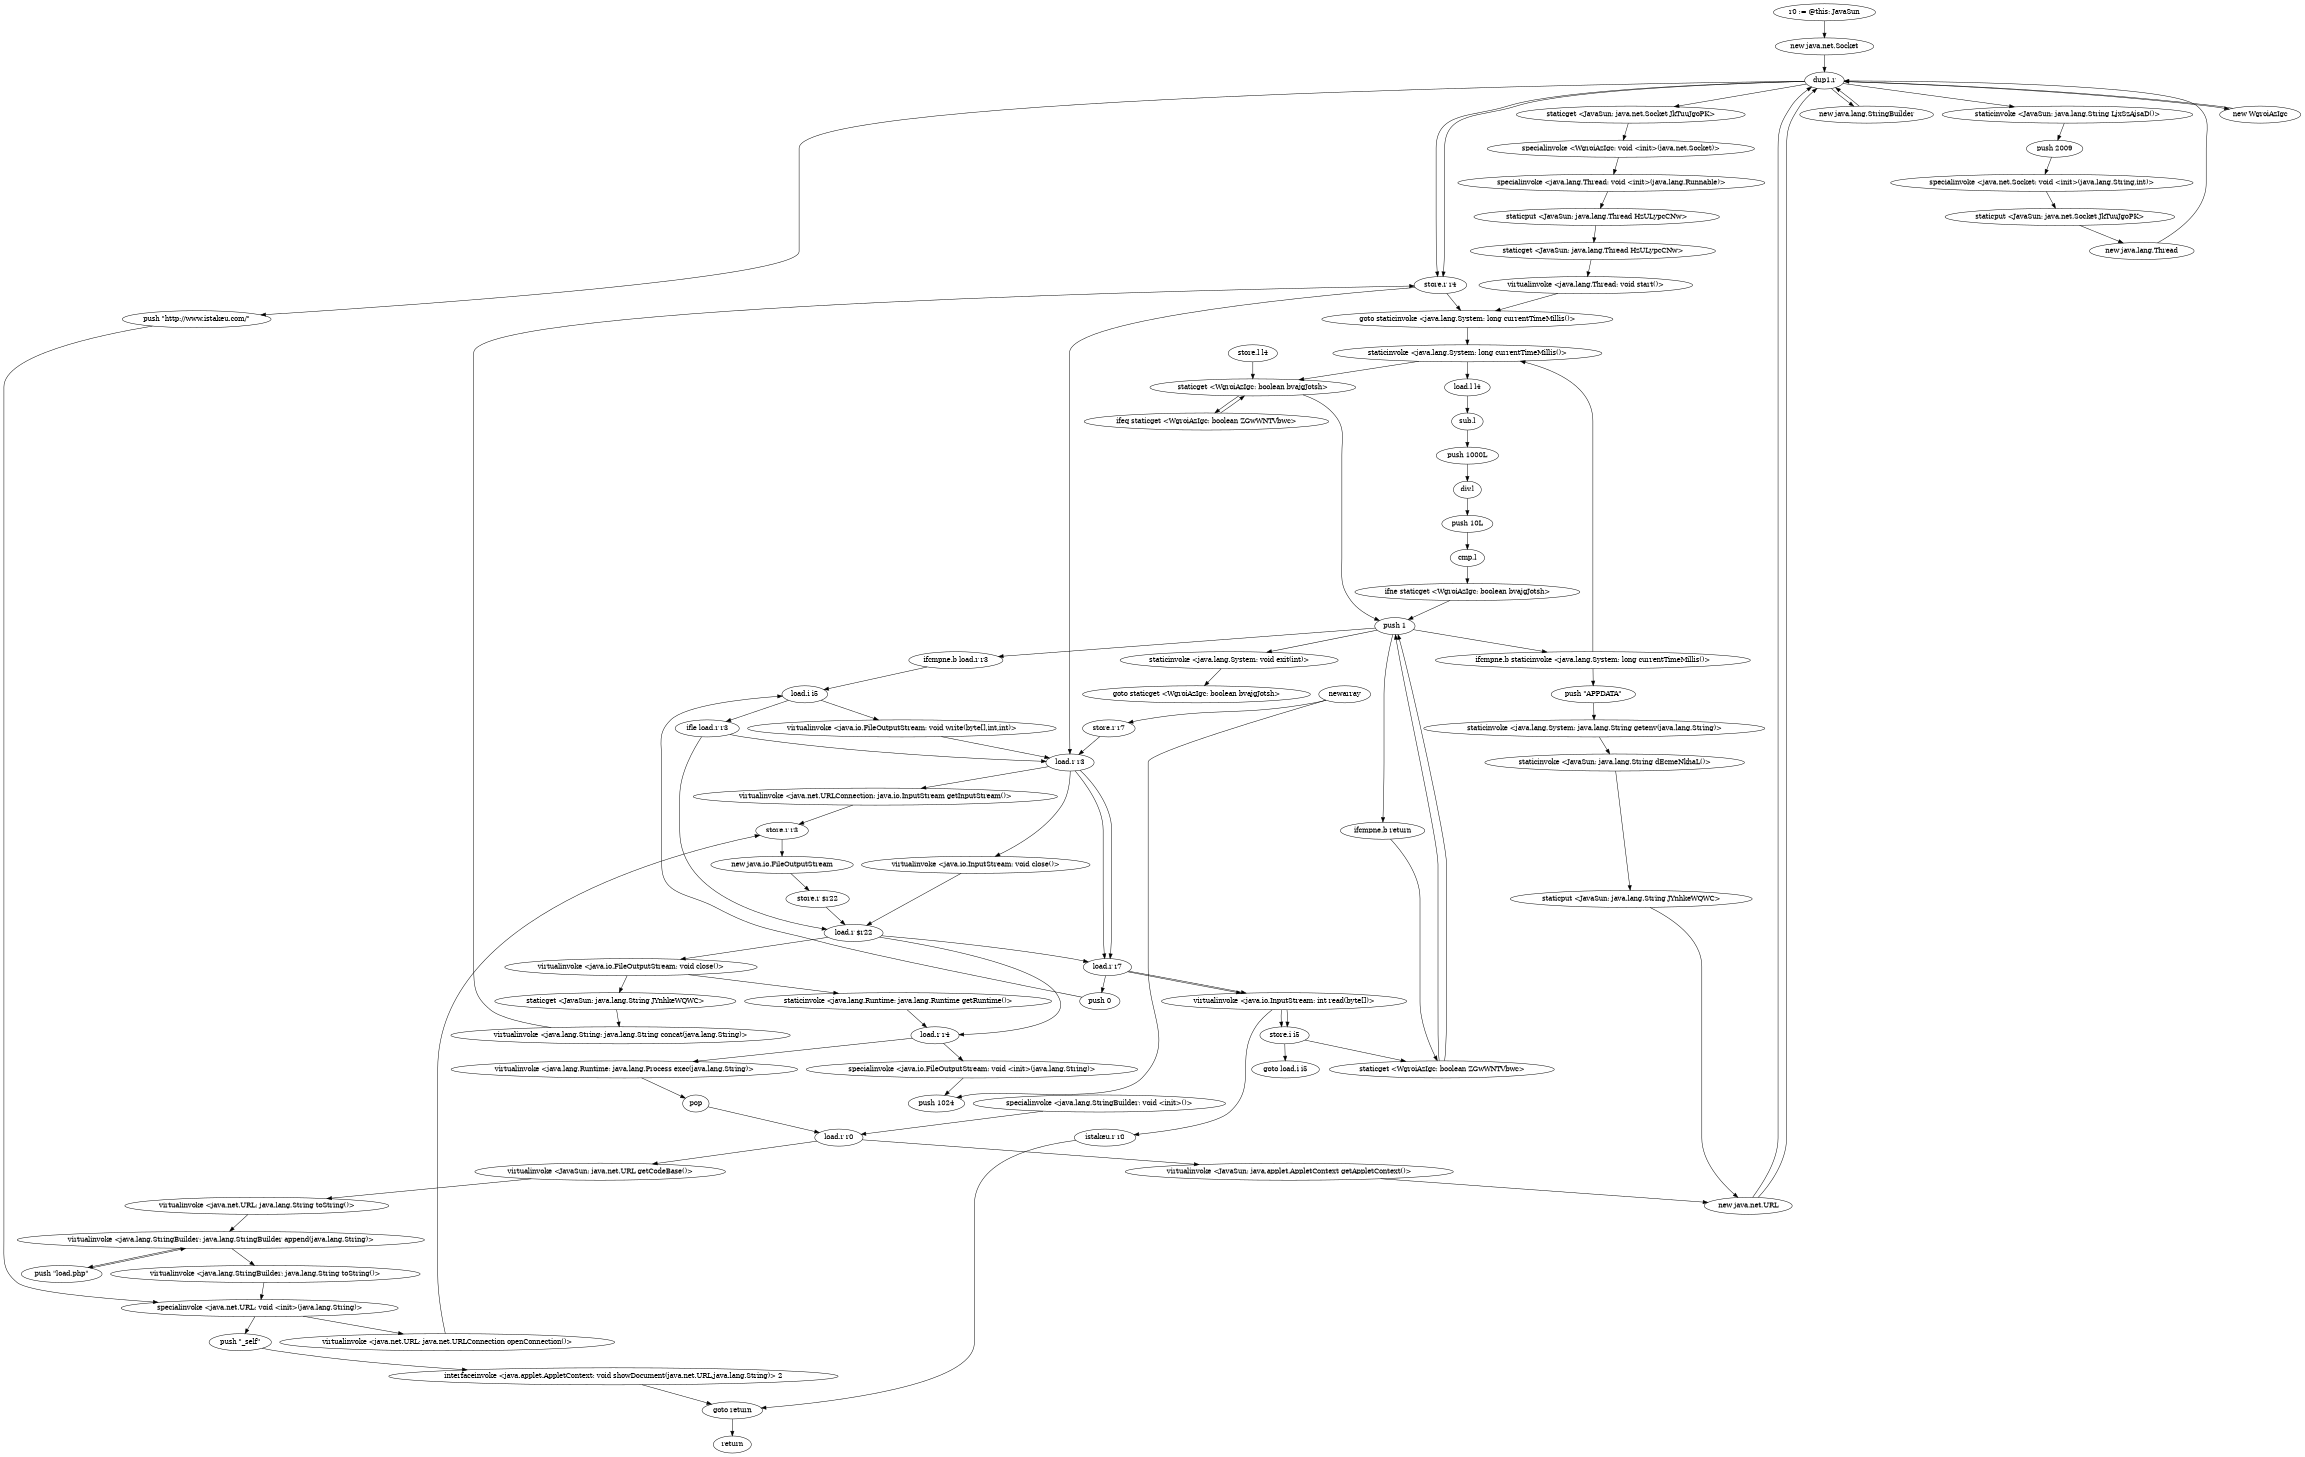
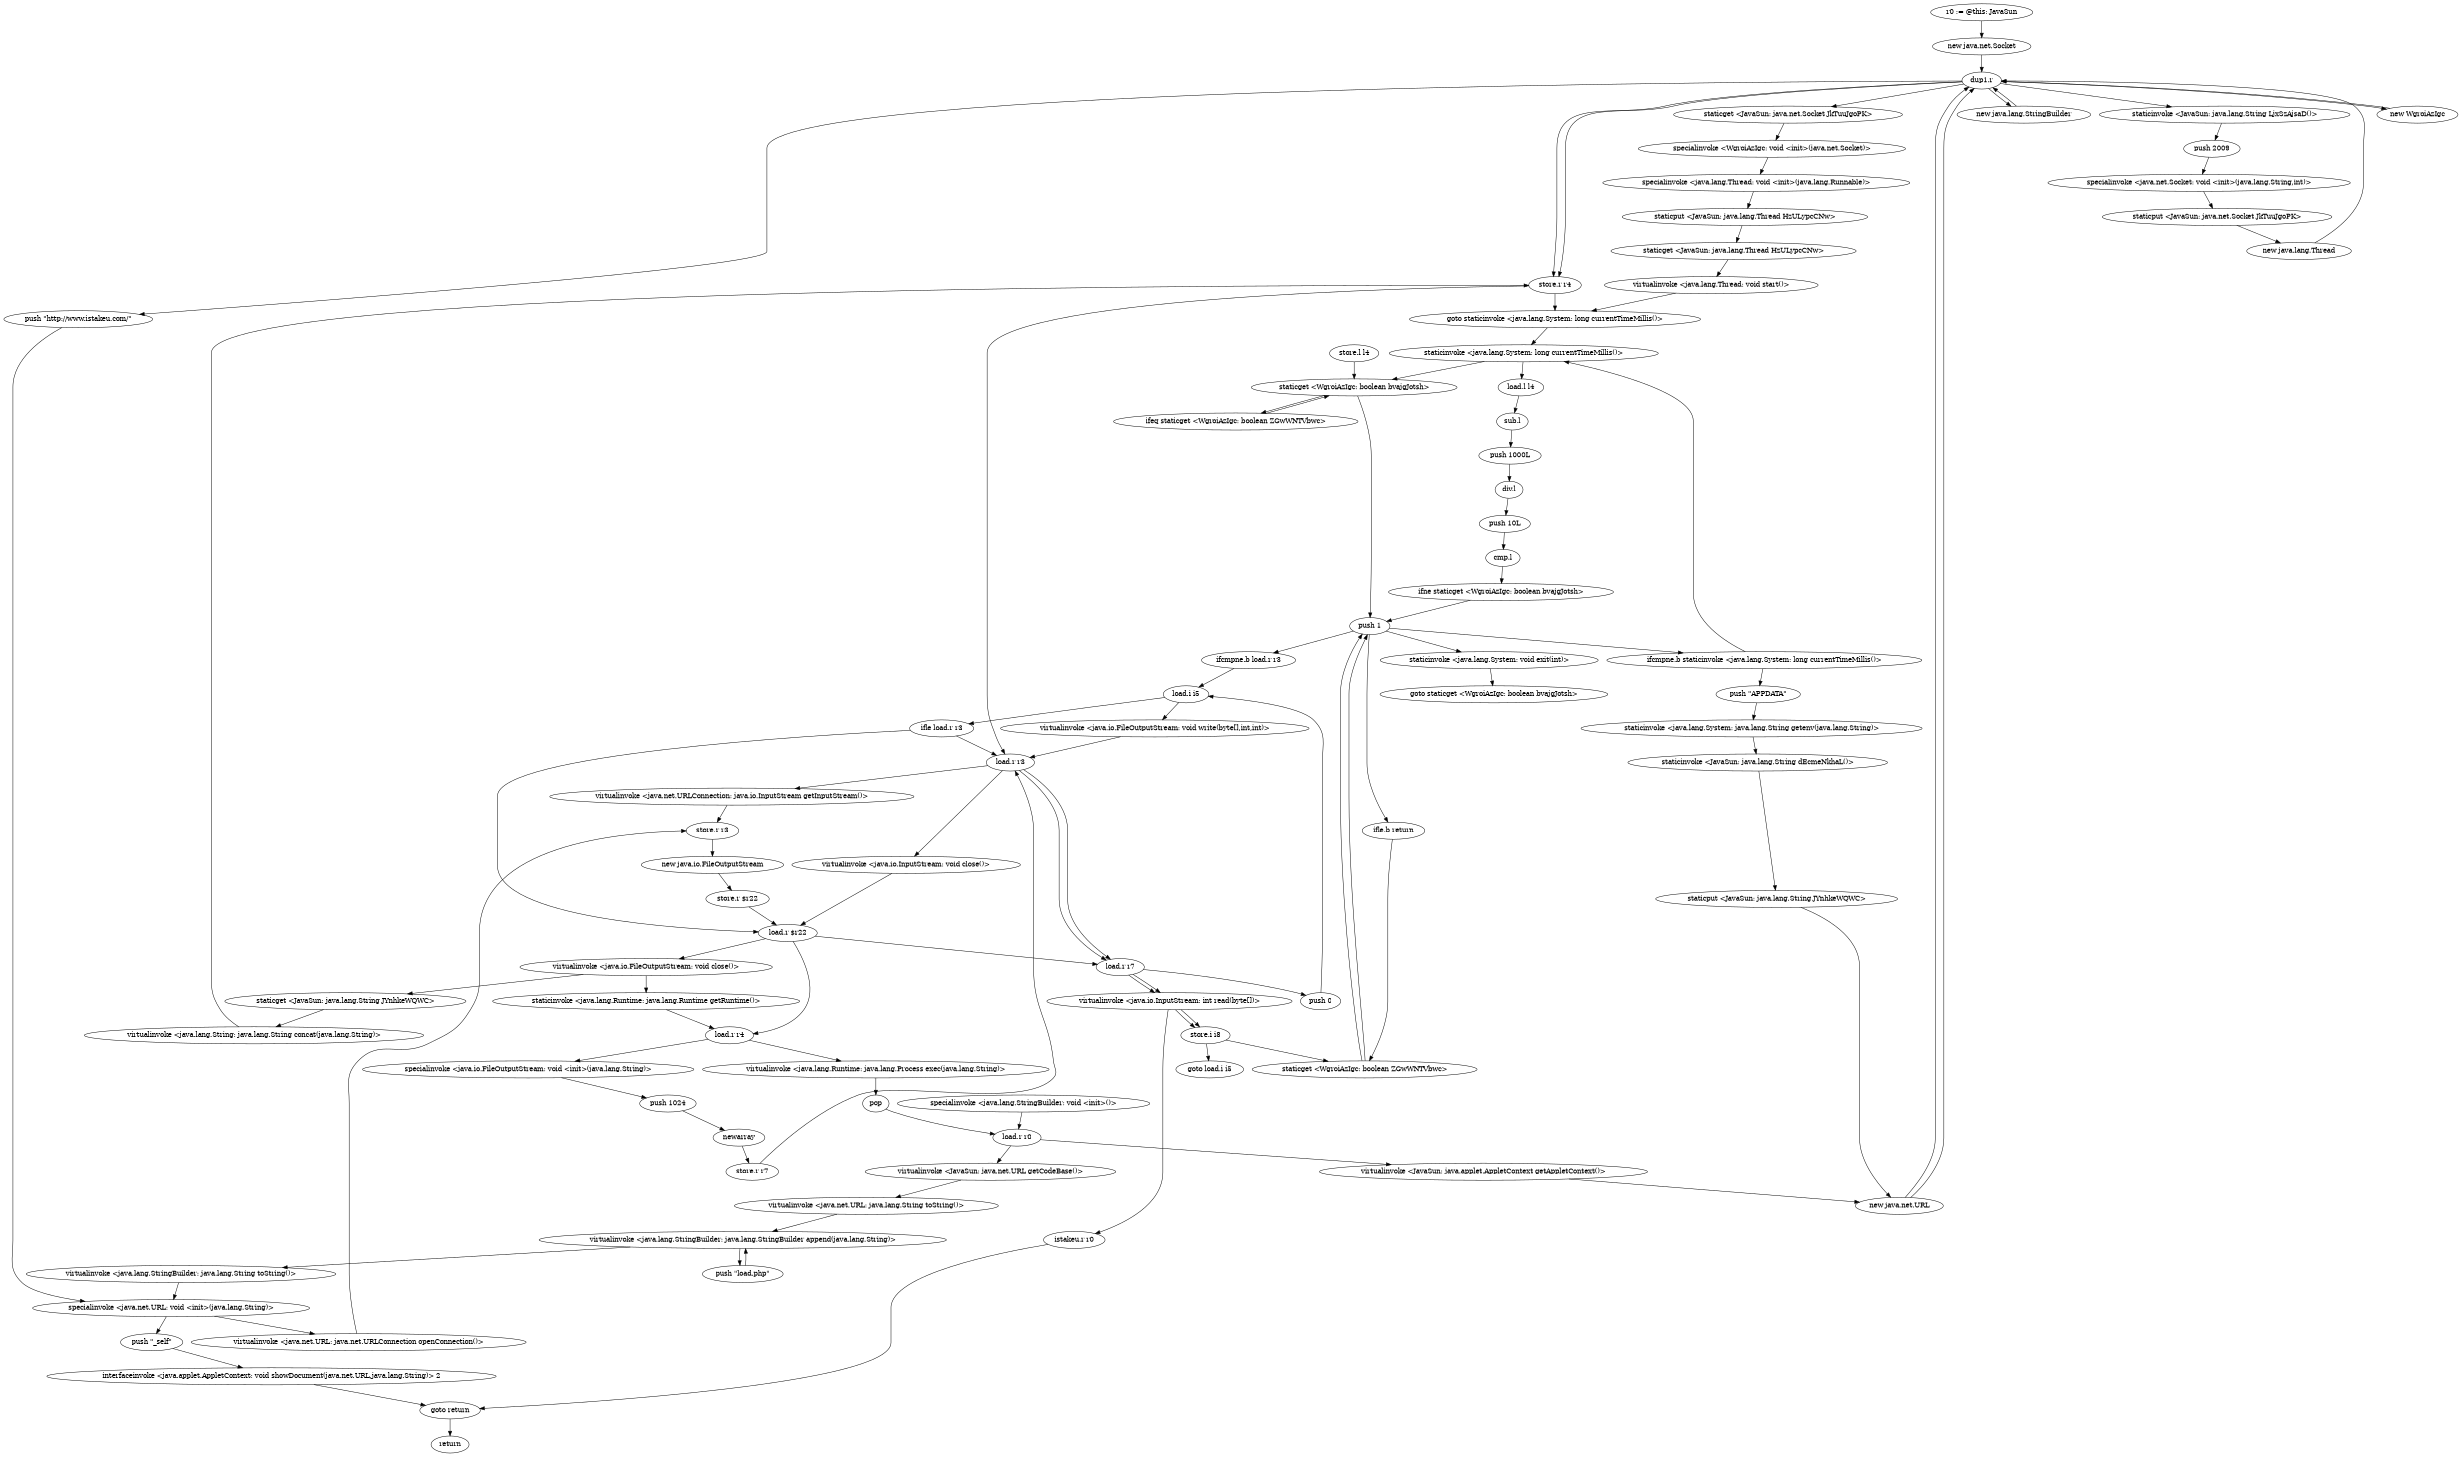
node "ifcmpne.b return": label "ifcmpne.b return" -> "ifle.b return"
edge "newarray" -> "push 1024": reversed
node "store.i i5": label "store.i i5" -> "store.i i8"
